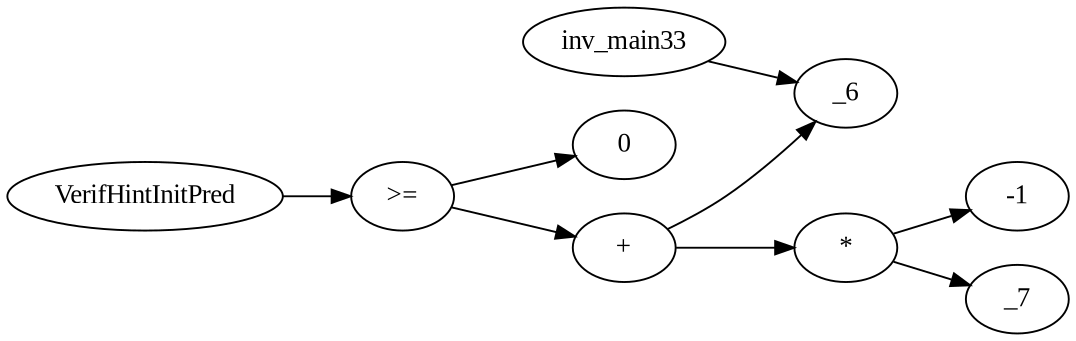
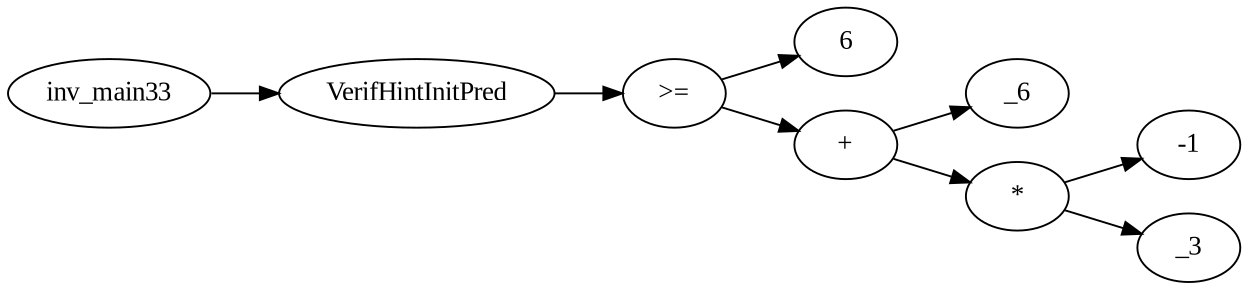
edge "inv_main33" -> "_6": now "inv_main33" -> "VerifHintInitPred"
node "0": label "0" -> "6"
node "_7": label "_7" -> "_3"
